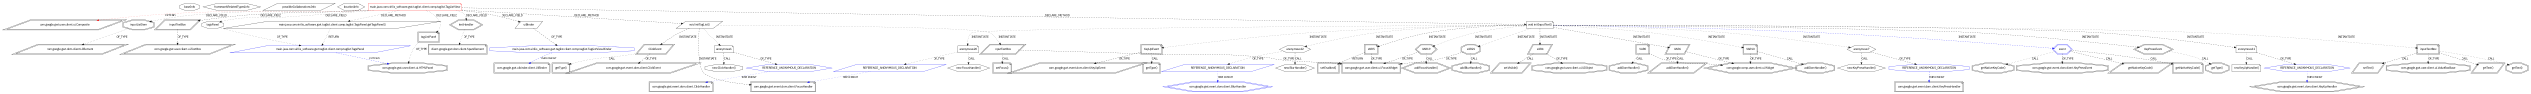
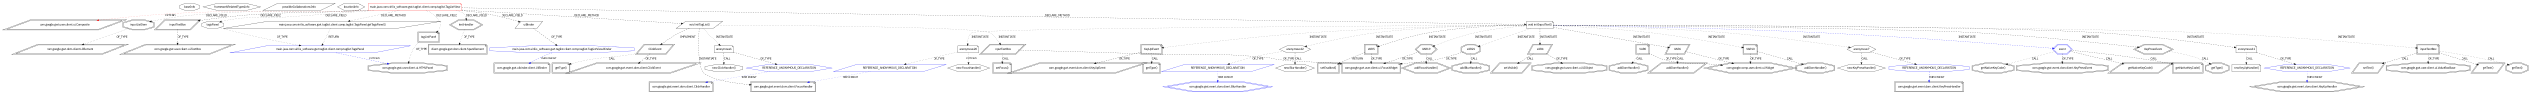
edge "void initTagList()" -> "ClickEvent": label "INSTANTIATE" -> "IMPLEMENT"
edge "anonymous20" -> "new FocusHandler()": label "CALL" -> "EXTEND"
